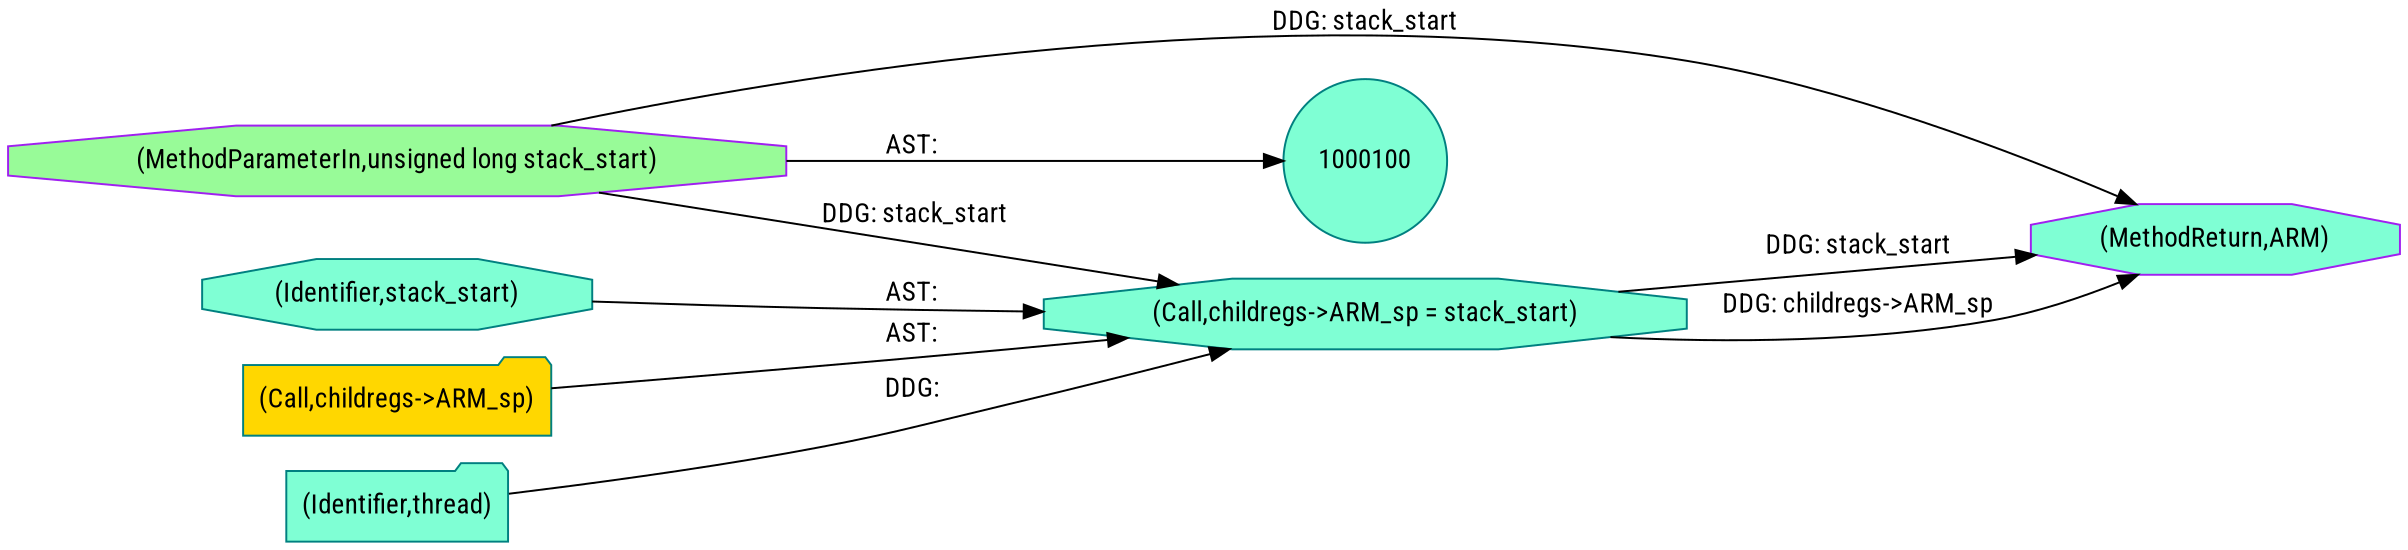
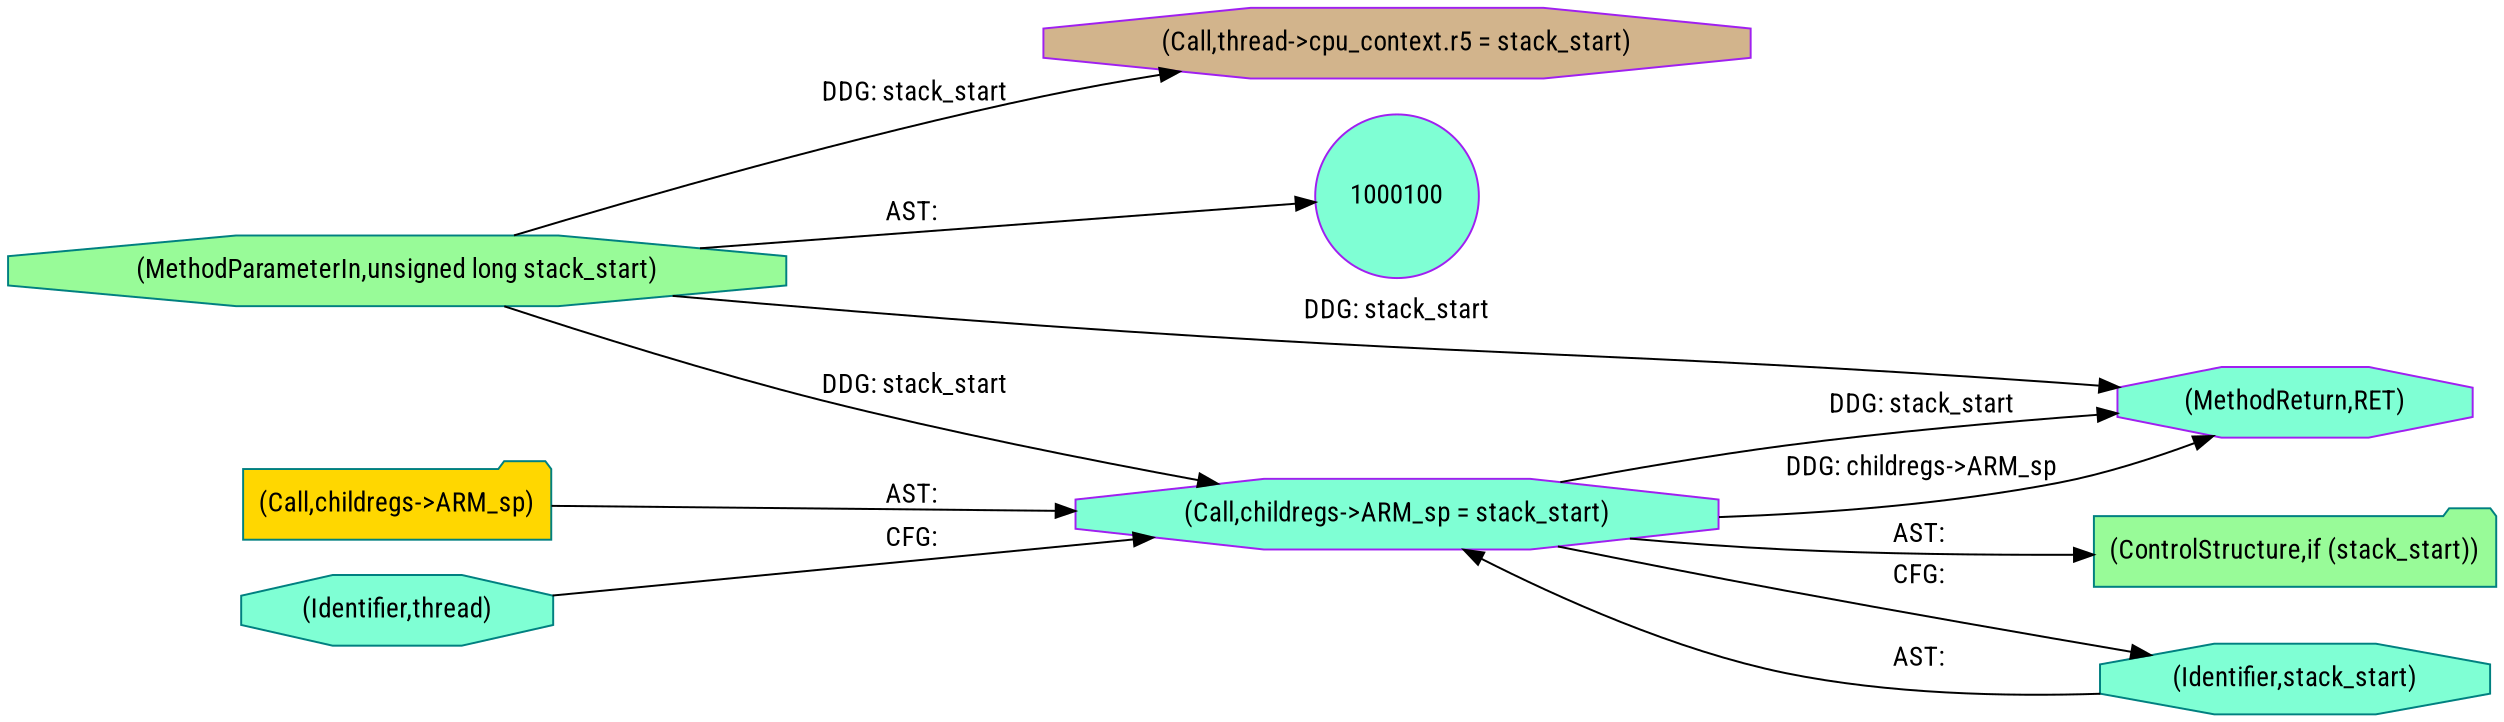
node "(Call,thread->cpu_context.r5 = stack_start)": added
node "(MethodParameterIn,unsigned long stack_start)": color purple -> teal
node "1000100": color teal -> purple
node "(MethodReturn,ARM)": label "(MethodReturn,ARM)" -> "(MethodReturn,RET)"
node "(Call,childregs->ARM_sp = stack_start)": color teal -> purple
edge "(Identifier,thread)" -> "(Call,childregs->ARM_sp = stack_start)": label "DDG: " -> "CFG: "
node "(Identifier,thread)": shape folder -> octagon
node "(ControlStructure,if (stack_start))": added
edge "(Call,childregs->ARM_sp = stack_start)" -> "(Identifier,stack_start)": added, label "CFG:"
